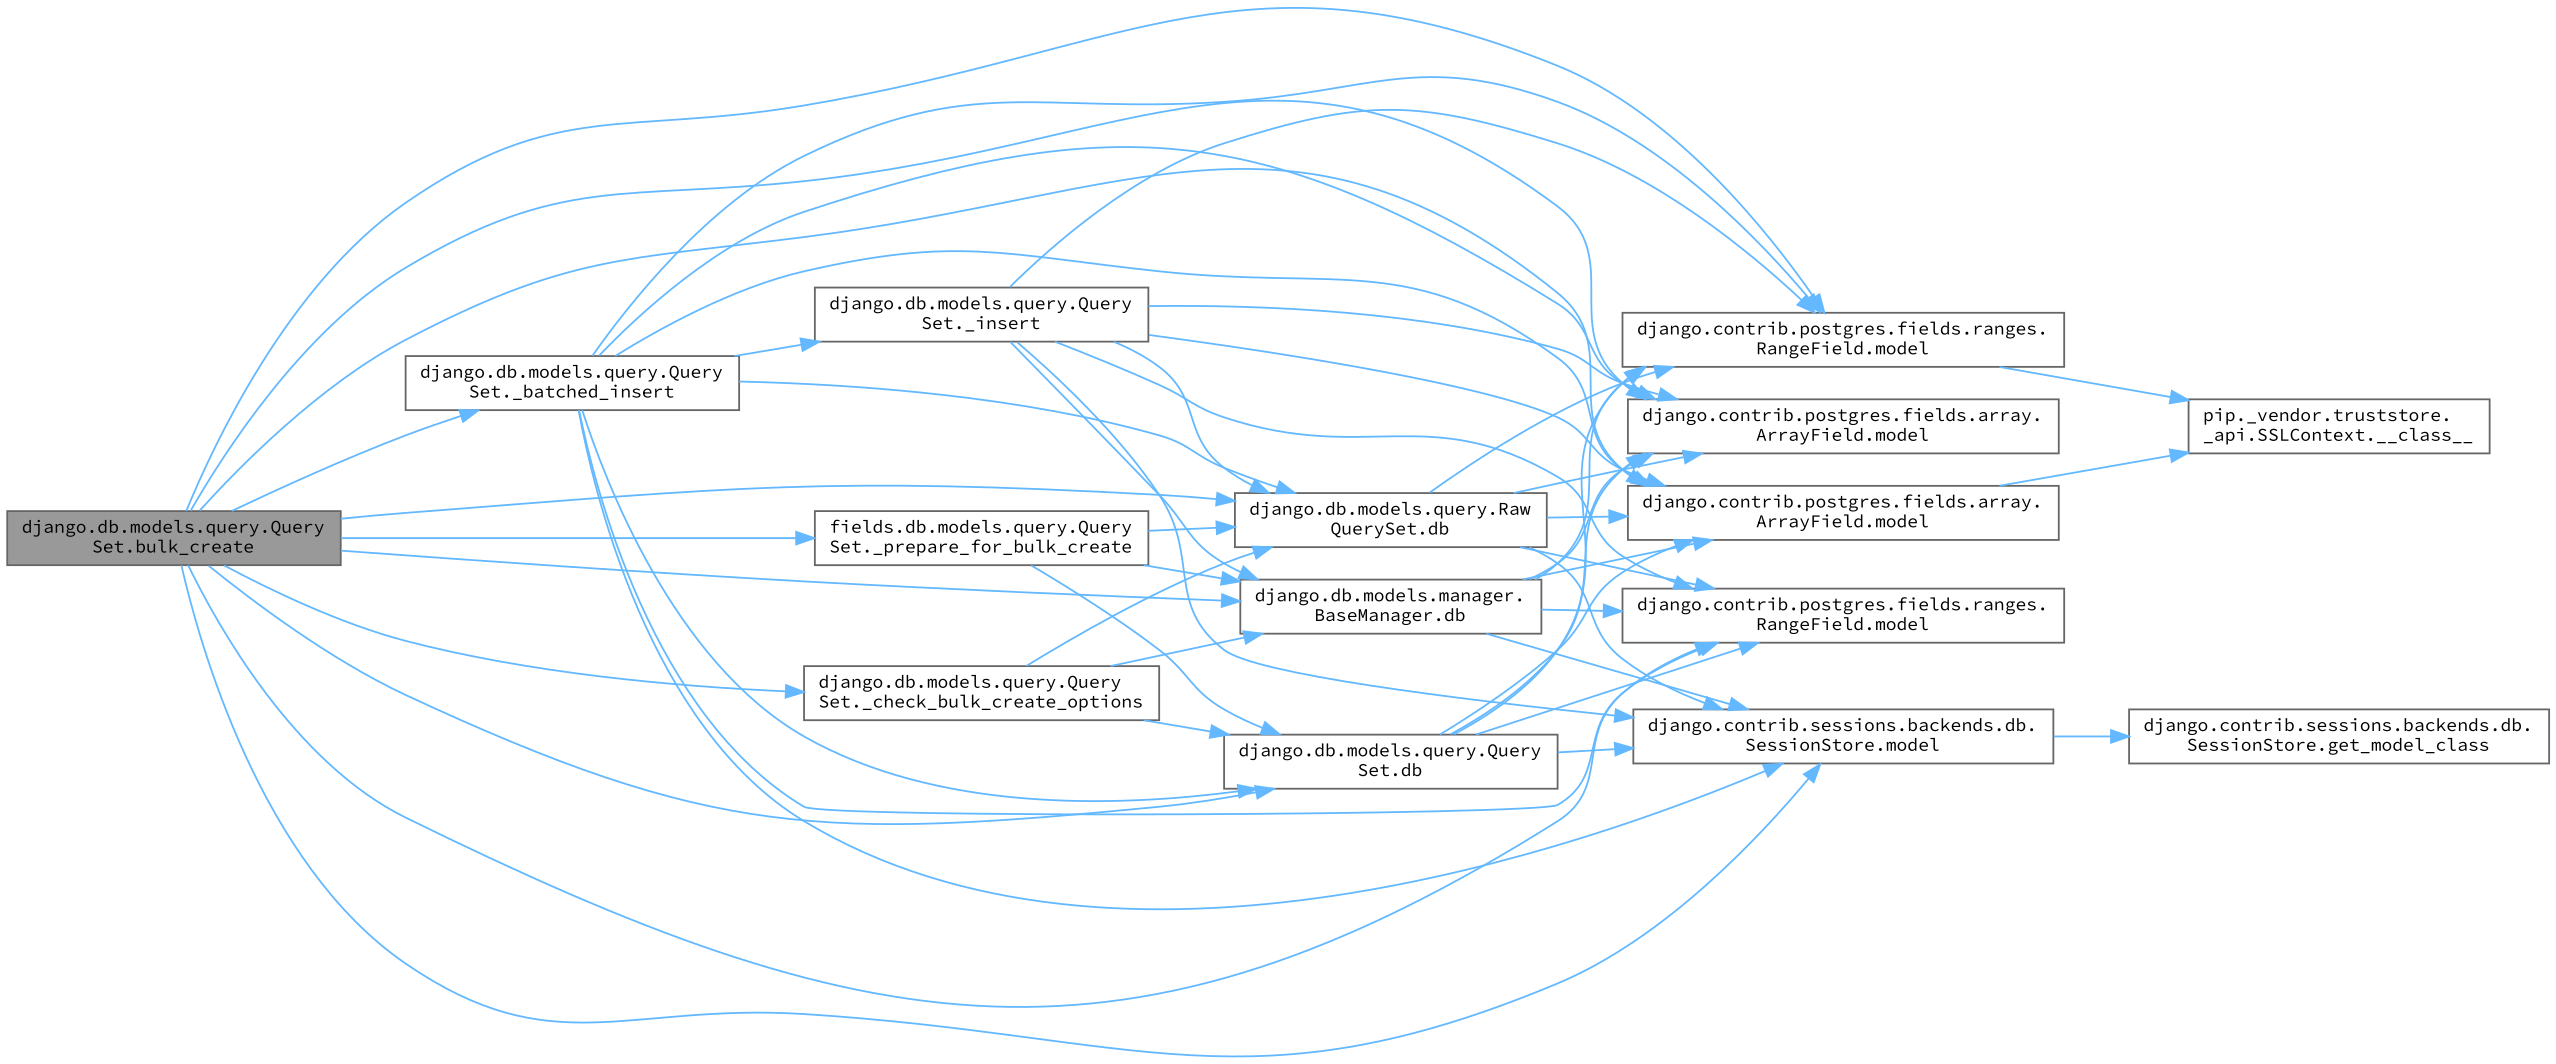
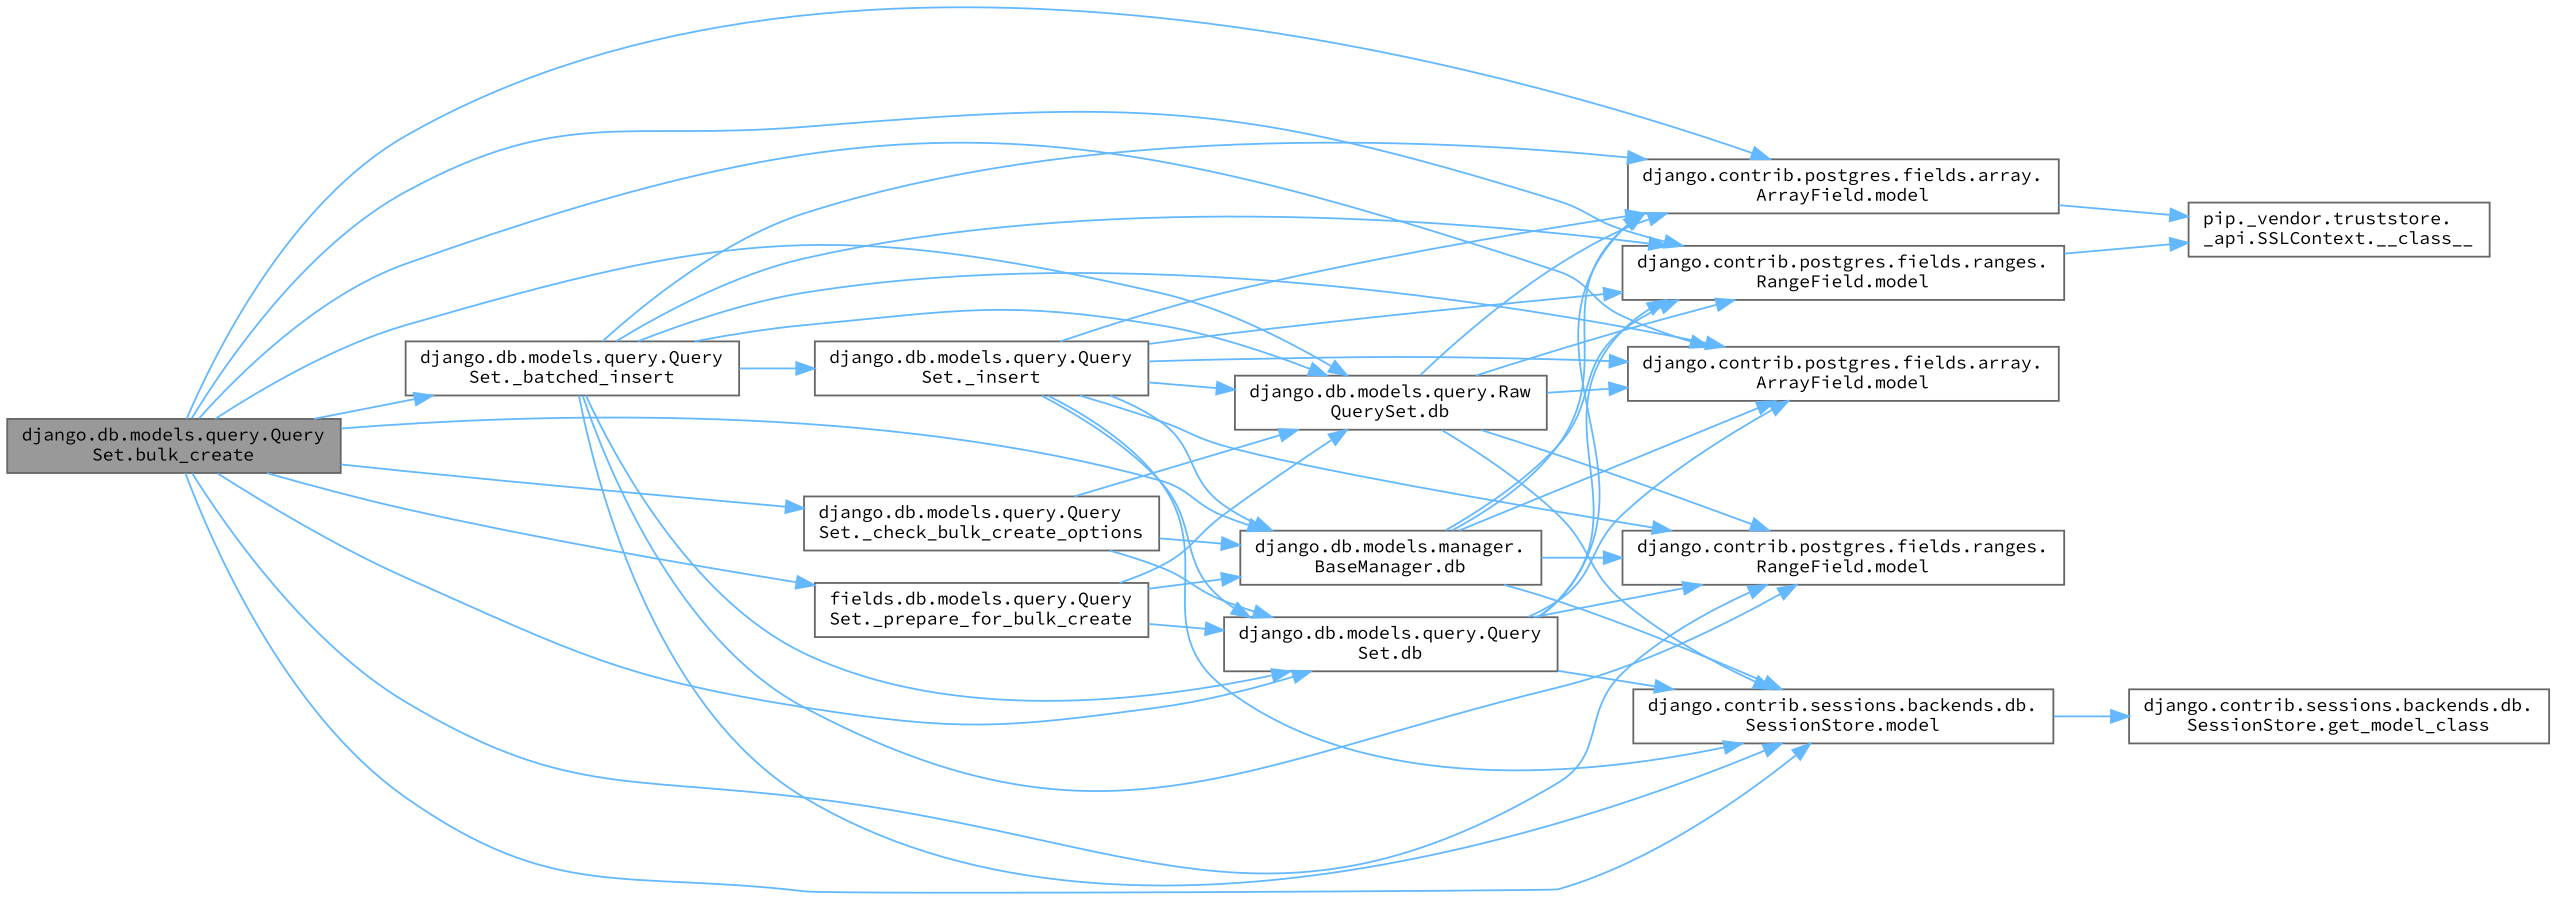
edge "django.db.models.query.Query Set._insert" -> "django.db.models.query.Query Set.db": added
